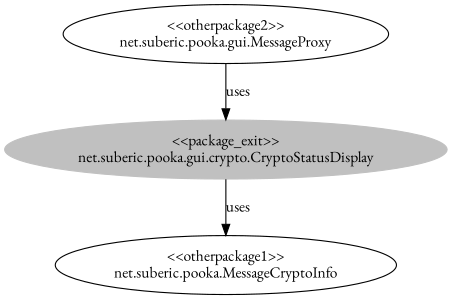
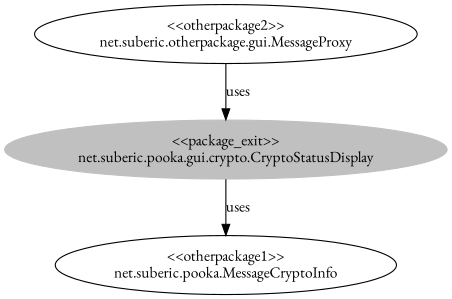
node "<<otherpackage2>> net.suberic.pooka.gui.MessageProxy": label "<<otherpackage2>> net.suberic.pooka.gui.MessageProxy" -> "<<otherpackage2>> net.suberic.otherpackage.gui.MessageProxy"
